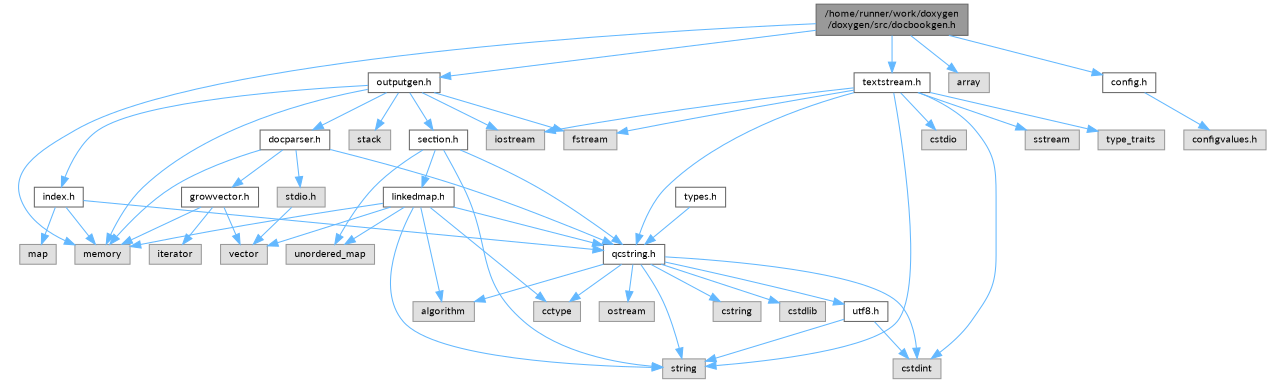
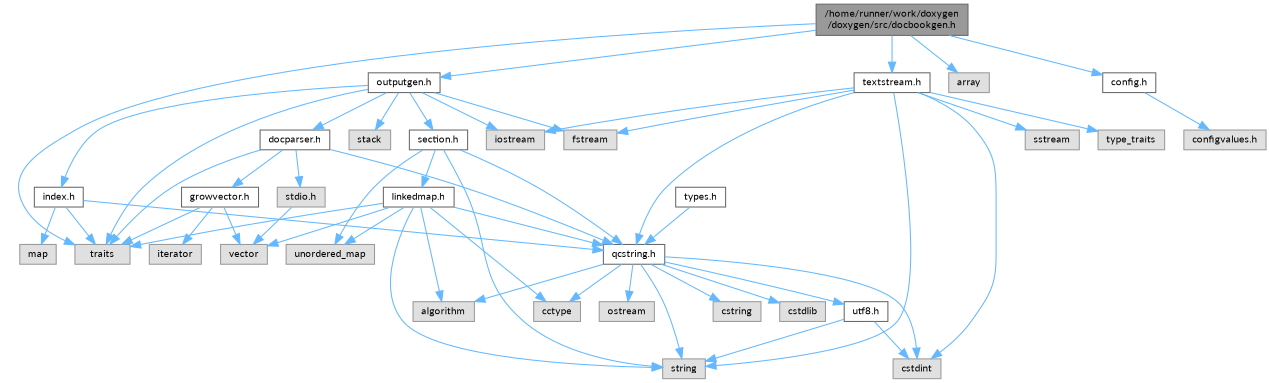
node "cstdio": removed
node "memory": label "memory" -> "traits"
